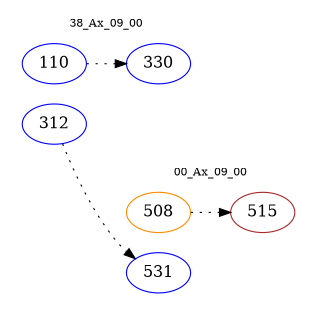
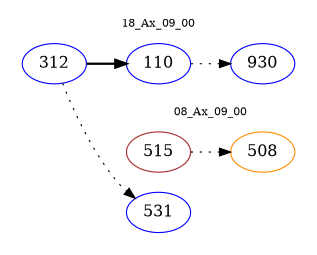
cluster "38_Ax_09_00": label "38_Ax_09_00" -> "18_Ax_09_00"
edge "312" -> "110": added
node "330": label "330" -> "930"
cluster "00_Ax_09_00": label "00_Ax_09_00" -> "08_Ax_09_00"
edge "508" -> "515": reversed
